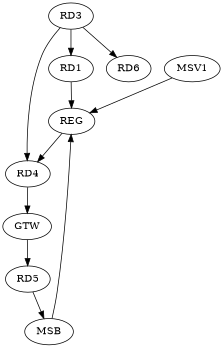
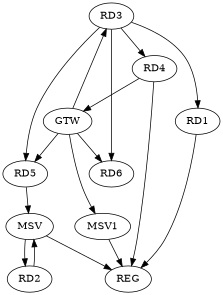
edge "GTW" -> "RD3": added
edge "RD3" -> "RD5": added
edge "REG" -> "RD4": reversed
edge "GTW" -> "RD6": added
edge "GTW" -> "MSV1": added
node "RD2": added
node "MSB": label "MSB" -> "MSV"
